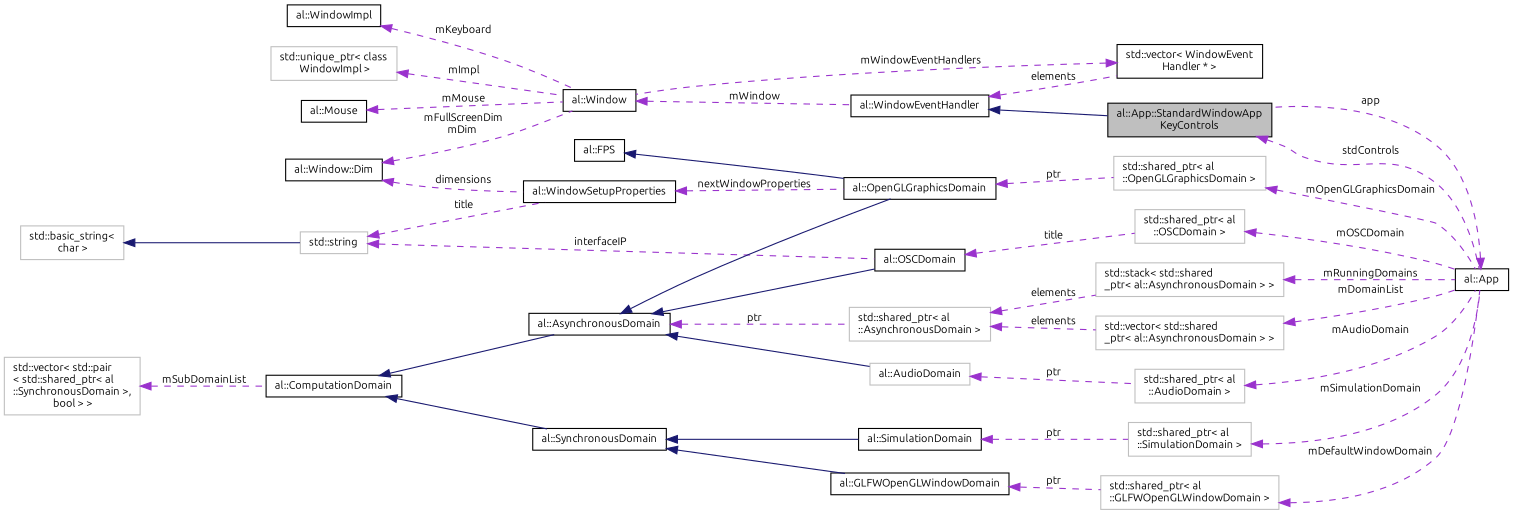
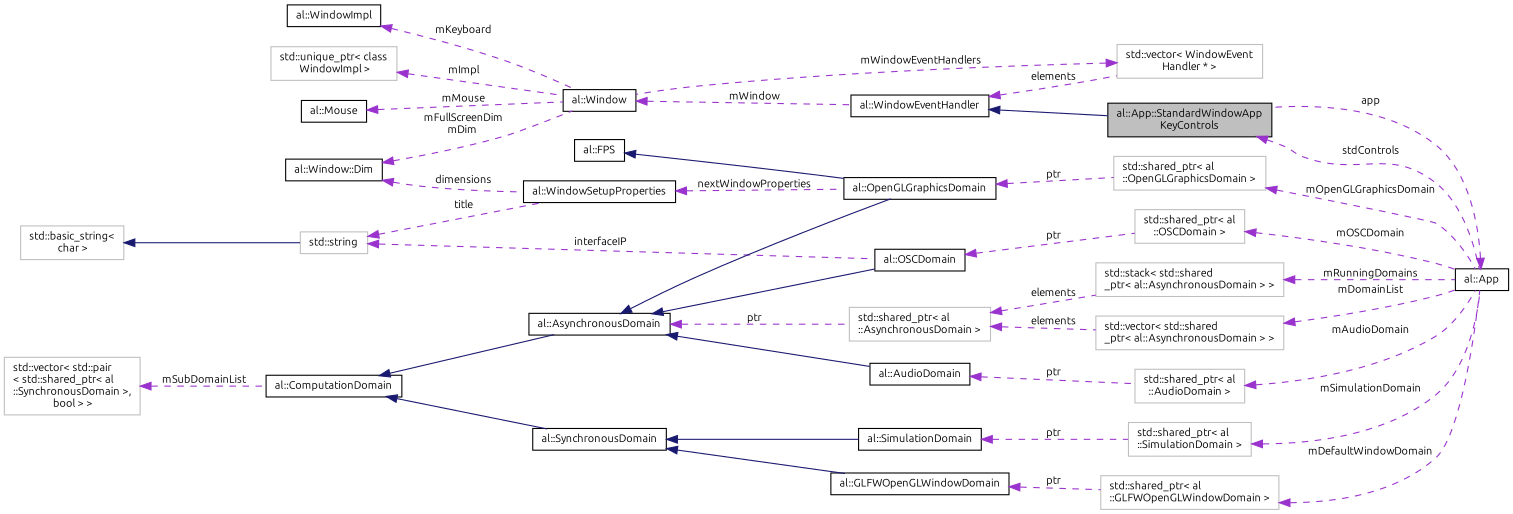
node "std::vector< WindowEvent Handler * >": color black -> grey75
edge "std::shared_ptr< al ::OSCDomain >" -> "al::OSCDomain": label " title" -> " ptr"
node "al::AudioDomain": color grey75 -> black
